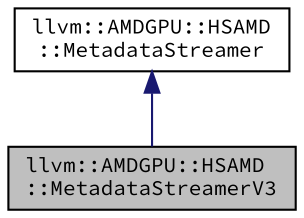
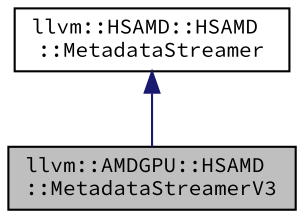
node "llvm::AMDGPU::HSAMD ::MetadataStreamer": label "llvm::AMDGPU::HSAMD ::MetadataStreamer" -> "llvm::HSAMD::HSAMD ::MetadataStreamer"
